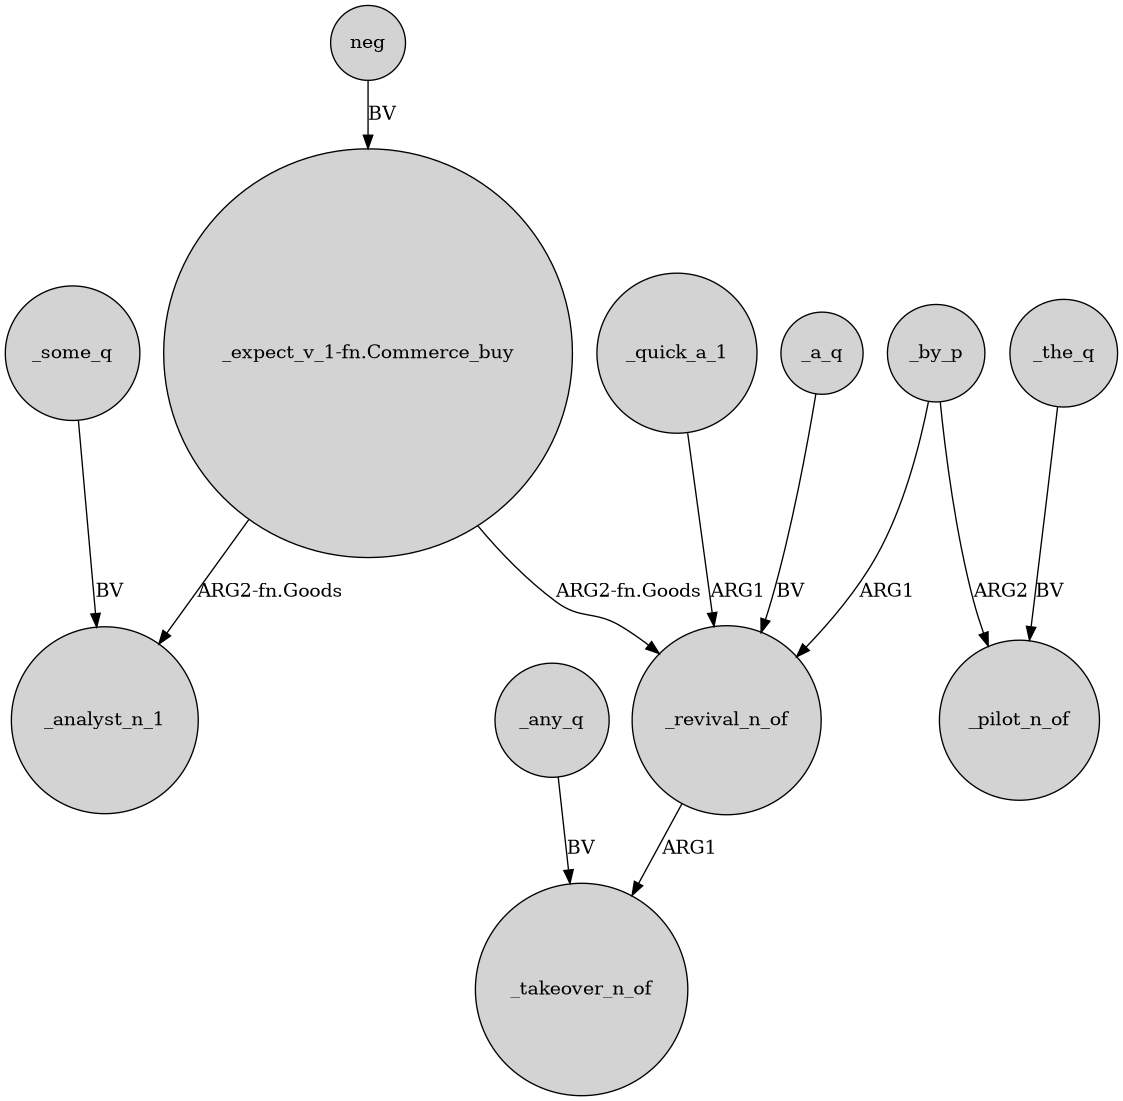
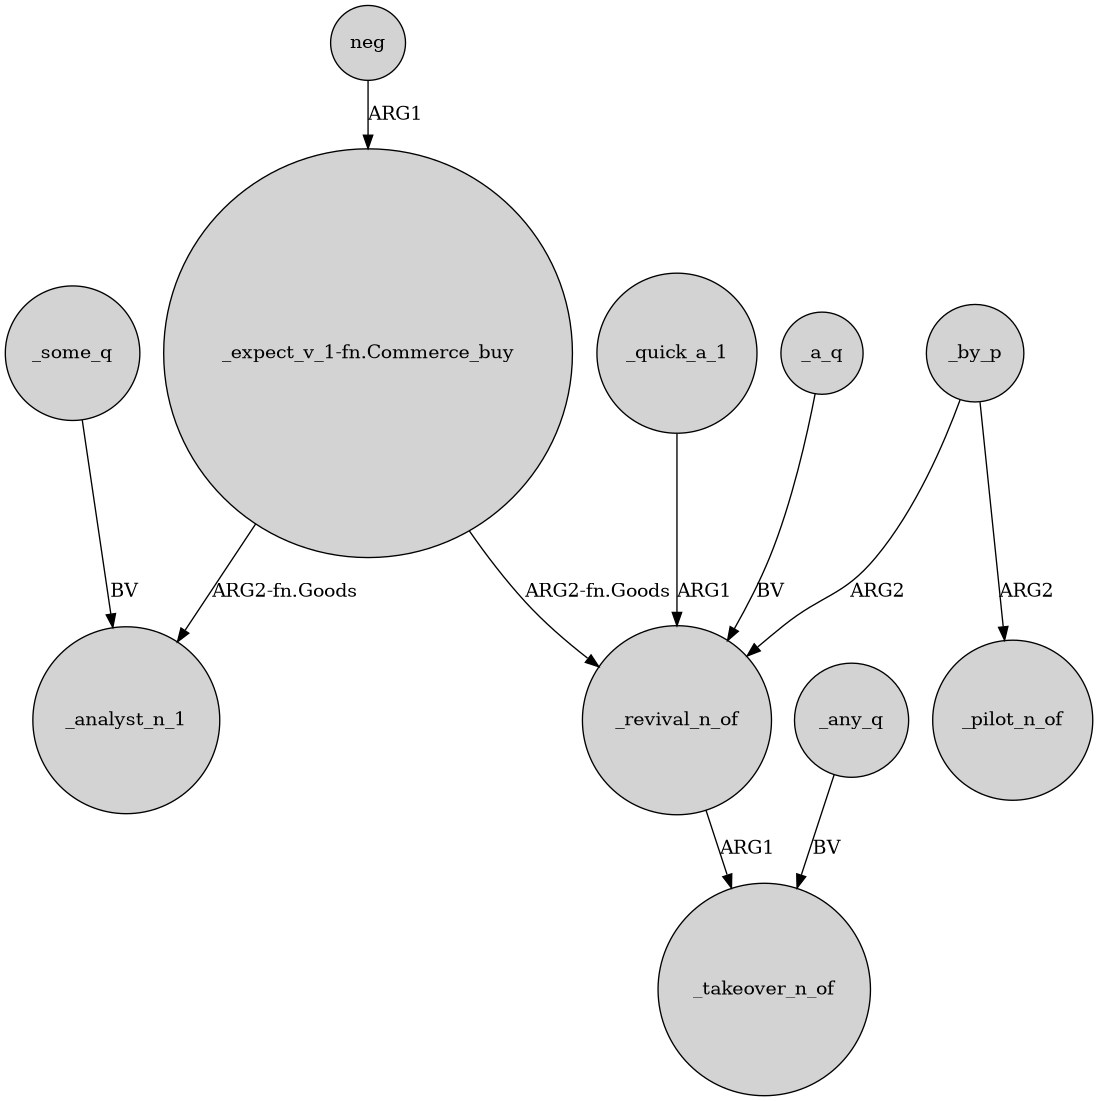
edge "neg" -> "_expect_v_1-fn.Commerce_buy": label "BV" -> "ARG1"
node "_the_q": removed
edge "_by_p" -> "_revival_n_of": label "ARG1" -> "ARG2"
